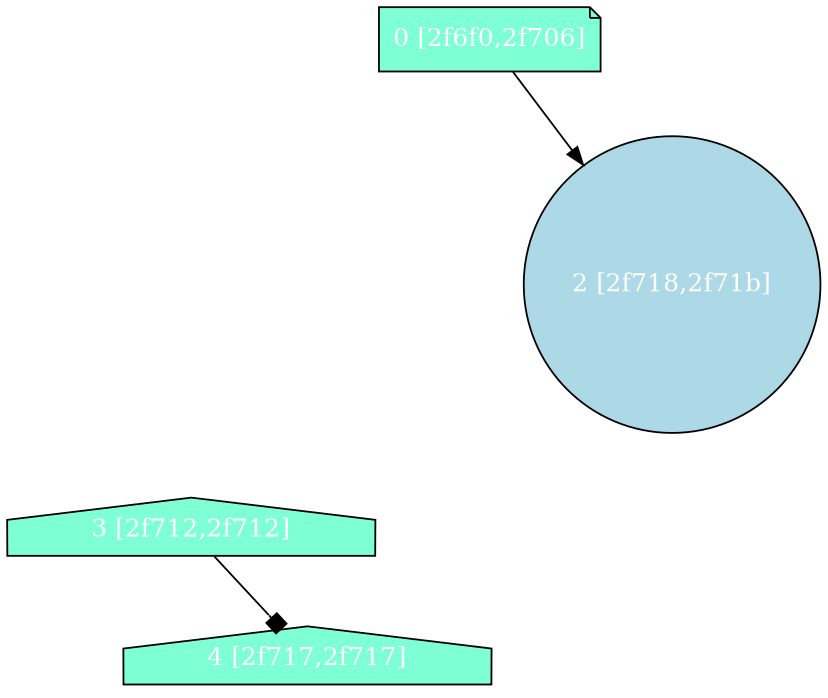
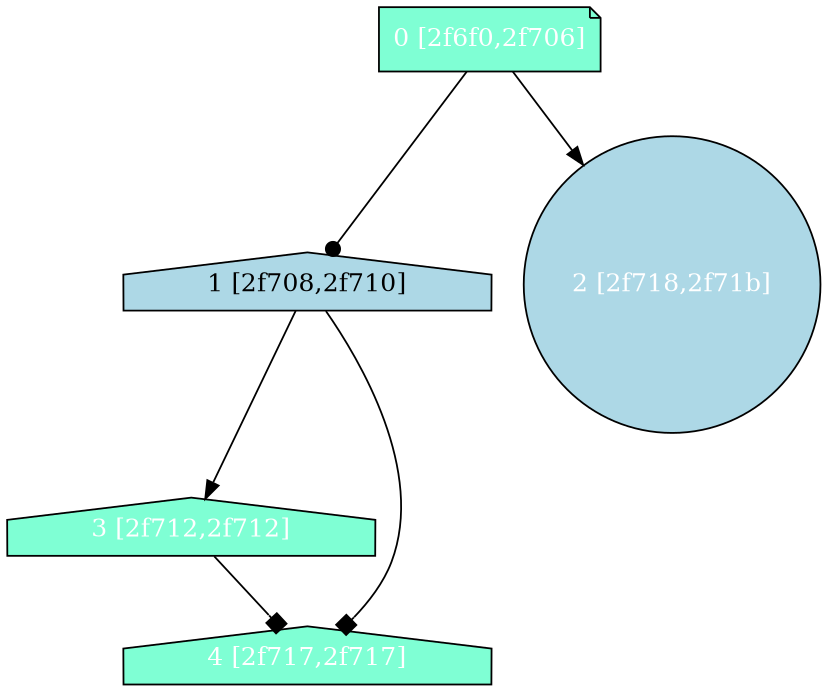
node "1 [2f708,2f710]": added
